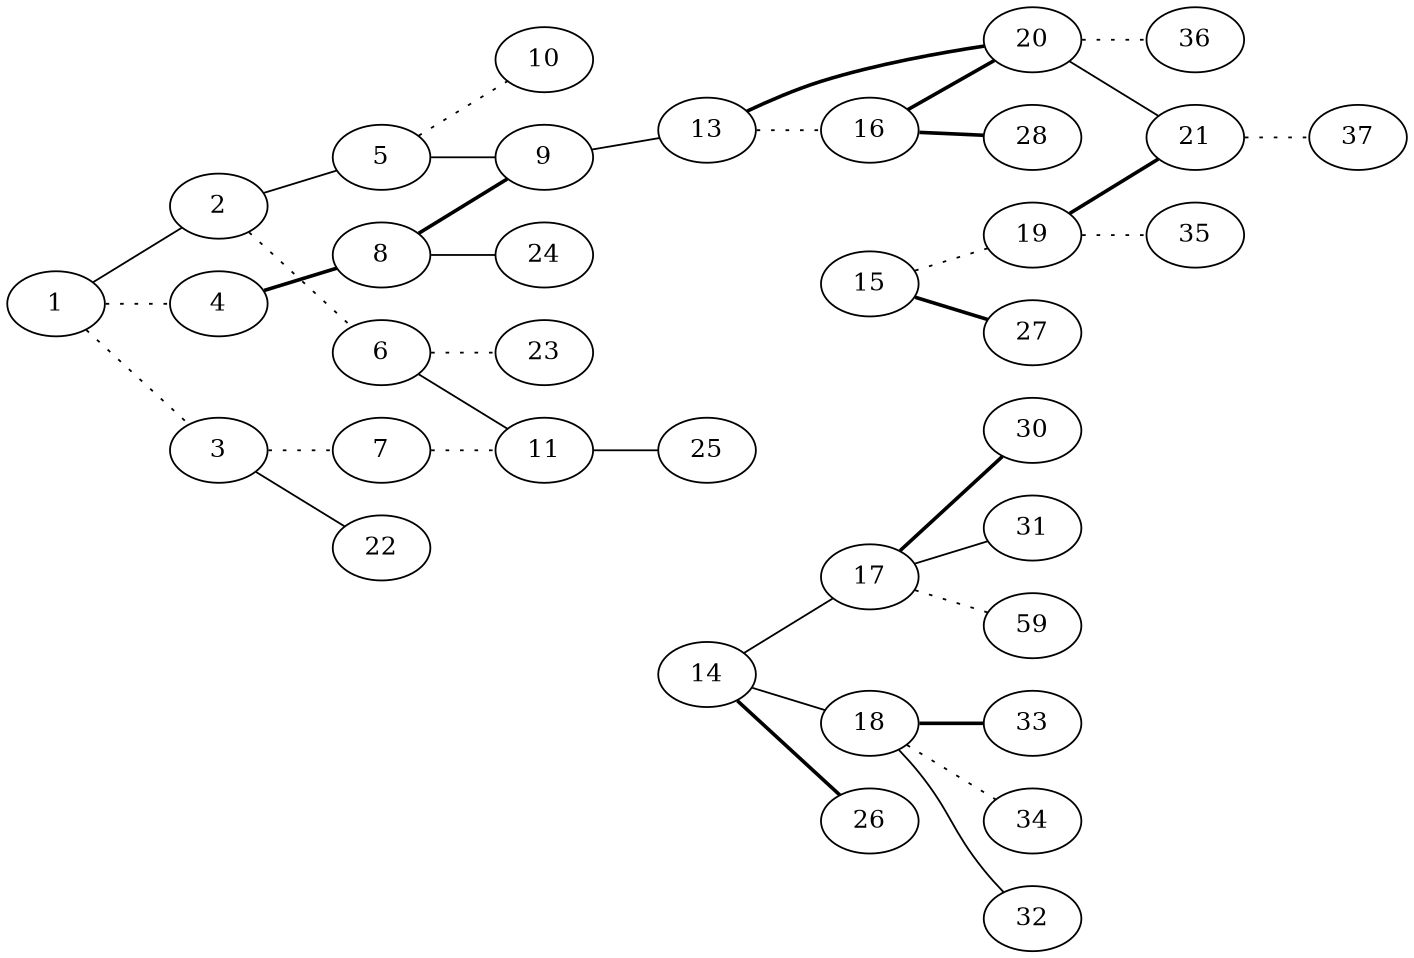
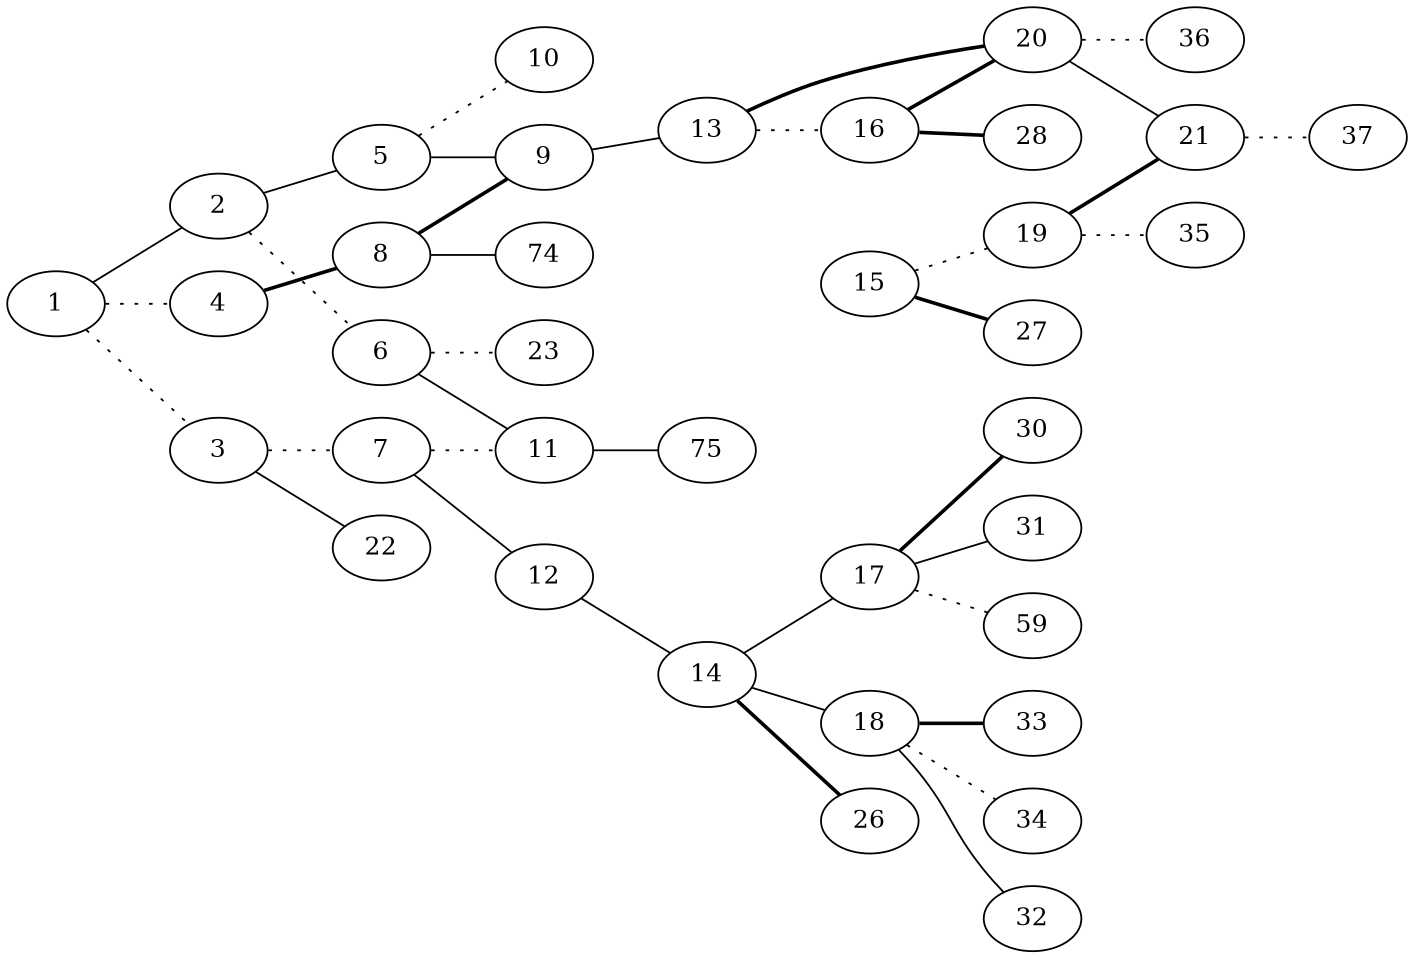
node "24": label "24" -> "74"
node "25": label "25" -> "75"
node "12": added
